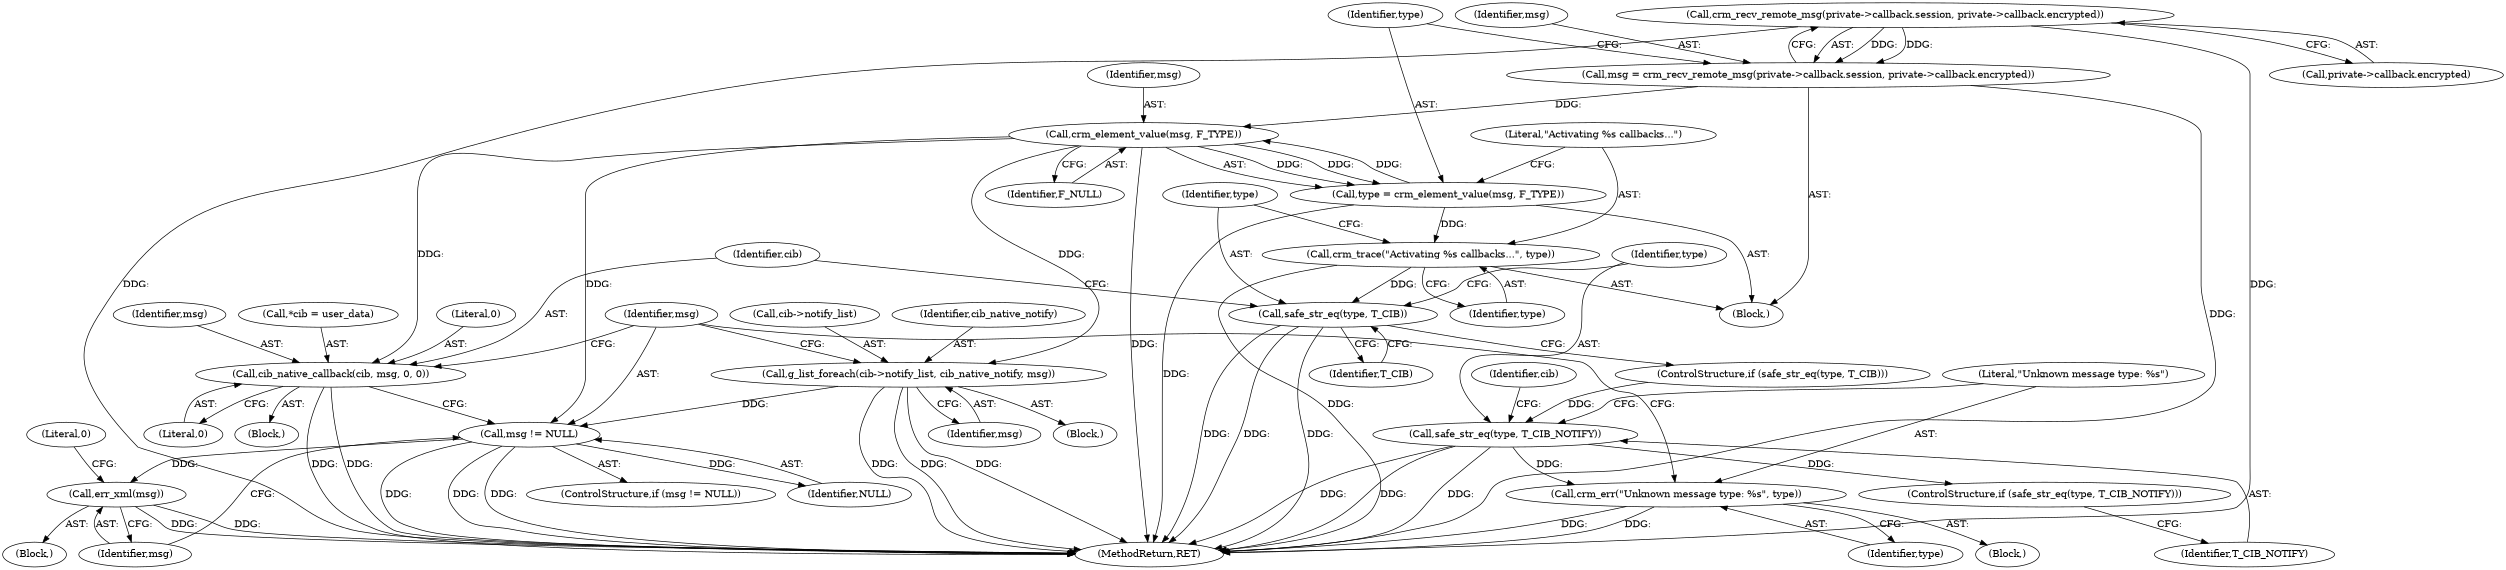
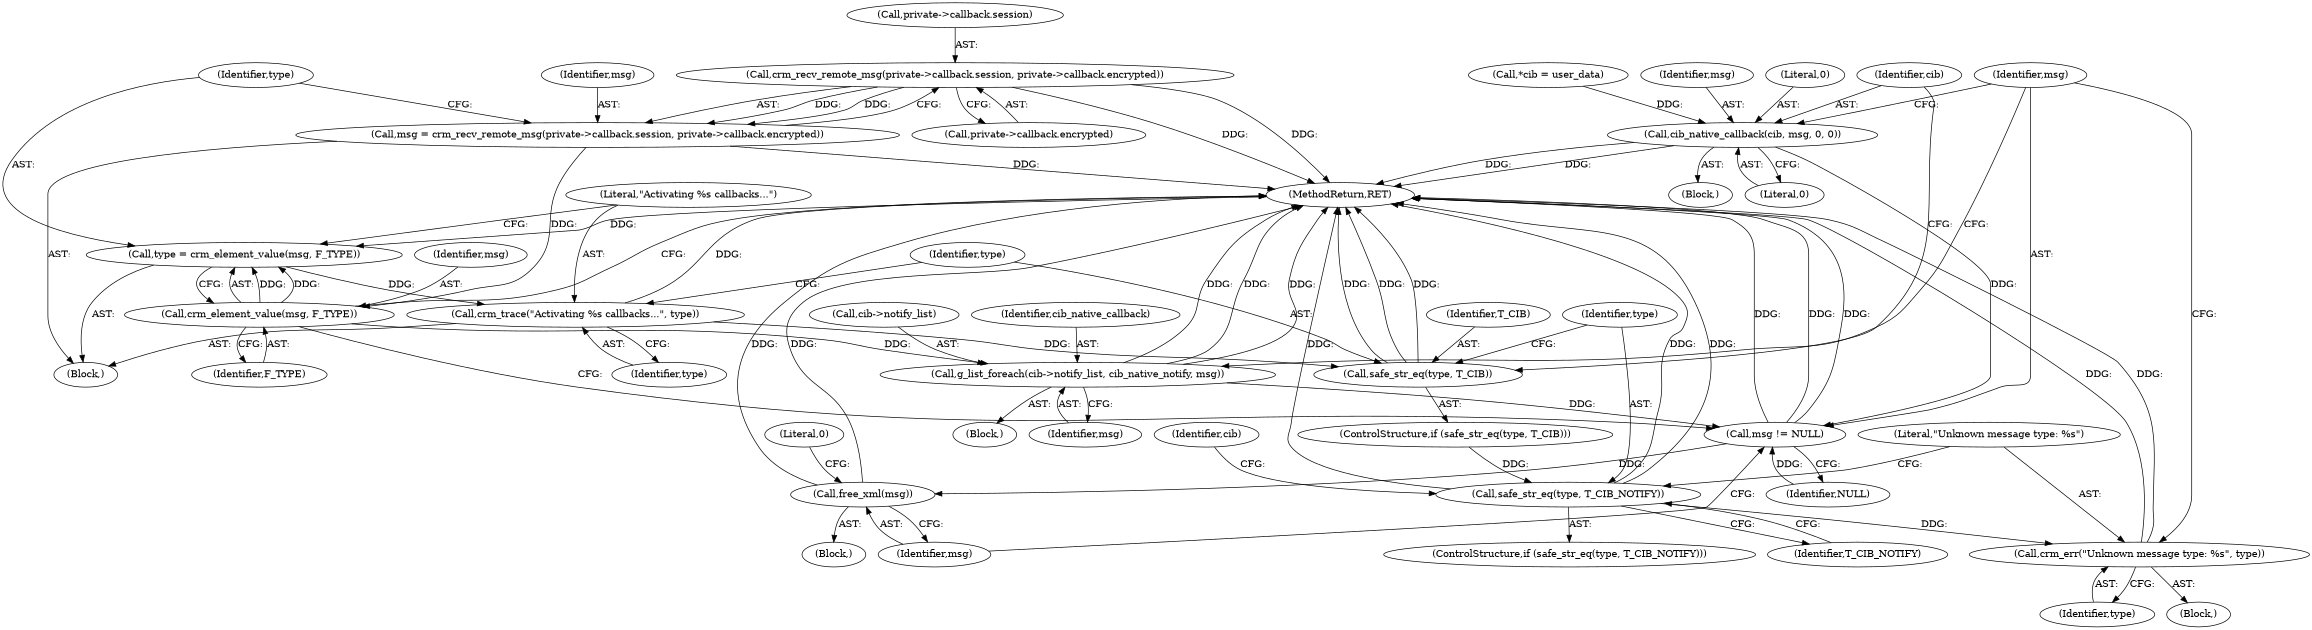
node "(Call,private->callback.session)": added
edge "(Call,crm_element_value(msg, F_TYPE))" -> "(Call,cib_native_callback(cib, msg, 0, 0))": removed, label "DDG:"
edge "(Call,type = crm_element_value(msg, F_TYPE))" -> "(Call,crm_element_value(msg, F_TYPE))": label "DDG: " -> "CFG: "
node "(Identifier,F_NULL)": label "(Identifier,F_NULL)" -> "(Identifier,F_TYPE)"
edge "(Call,crm_element_value(msg, F_TYPE))" -> "(Call,msg != NULL)": label "DDG: " -> "CFG: "
edge "(Call,type = crm_element_value(msg, F_TYPE))" -> "(MethodReturn,RET)": reversed
node "(Identifier,cib_native_notify)": label "(Identifier,cib_native_notify)" -> "(Identifier,cib_native_callback)"
edge "(Call,safe_str_eq(type, T_CIB))" -> "(Identifier,T_CIB)": removed, label "CFG:"
edge "(Call,*cib = user_data)" -> "(Call,cib_native_callback(cib, msg, 0, 0))": label "AST: " -> "DDG: "
edge "(Call,crm_element_value(msg, F_TYPE))" -> "(MethodReturn,RET)": label "DDG: " -> "CFG: "
edge "(Identifier,T_CIB)" -> "(Call,safe_str_eq(type, T_CIB))": label "CFG: " -> "AST: "
edge "(Call,safe_str_eq(type, T_CIB))" -> "(ControlStructure,if (safe_str_eq(type, T_CIB)))": label "CFG: " -> "AST: "
edge "(Call,cib_native_callback(cib, msg, 0, 0))" -> "(Call,msg != NULL)": label "CFG: " -> "DDG: "
edge "(Call,msg != NULL)" -> "(Identifier,NULL)": label "DDG: " -> "CFG: "
edge "(Identifier,NULL)" -> "(Call,msg != NULL)": label "AST: " -> "DDG: "
edge "(Call,safe_str_eq(type, T_CIB_NOTIFY))" -> "(ControlStructure,if (safe_str_eq(type, T_CIB_NOTIFY)))": label "DDG: " -> "AST: "
node "(Call,err_xml(msg))": label "(Call,err_xml(msg))" -> "(Call,free_xml(msg))"
node "(ControlStructure,if (msg != NULL))": removed
edge "(Identifier,T_CIB_NOTIFY)" -> "(Call,safe_str_eq(type, T_CIB_NOTIFY))": label "AST: " -> "CFG: "
edge "(ControlStructure,if (safe_str_eq(type, T_CIB_NOTIFY)))" -> "(Identifier,T_CIB_NOTIFY)": now "(Call,safe_str_eq(type, T_CIB_NOTIFY))" -> "(Identifier,T_CIB_NOTIFY)"
